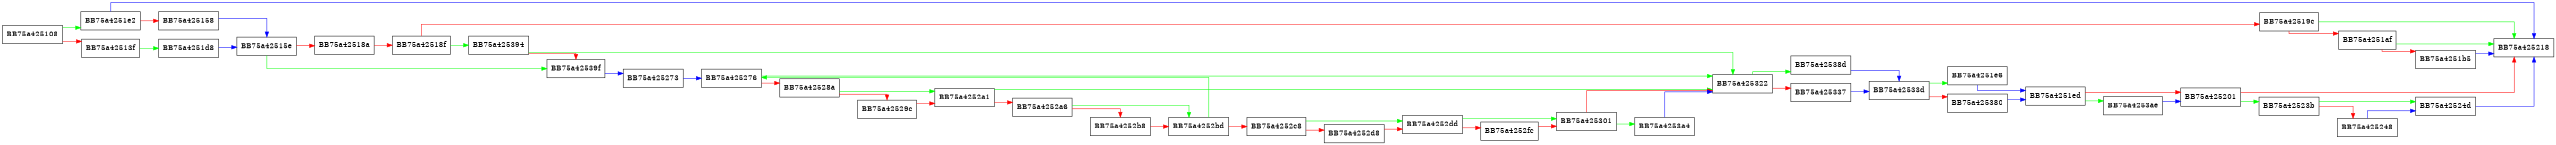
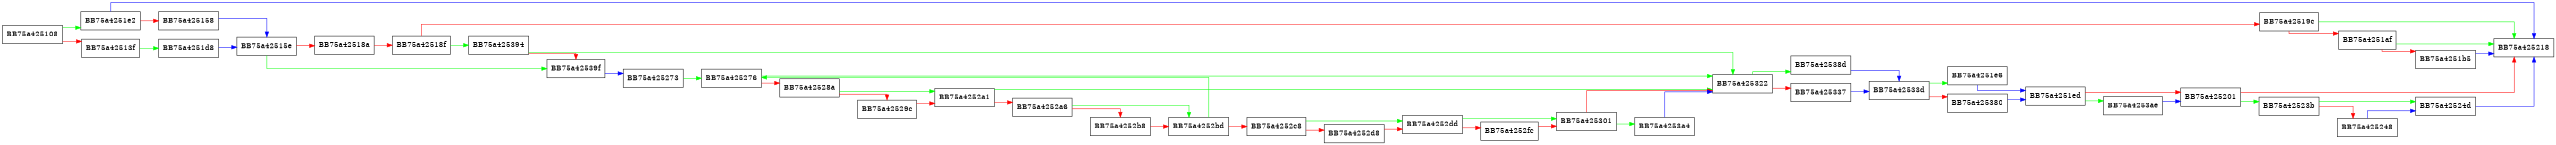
edge "BB75a425273" -> "BB75a425276": color blue -> green
